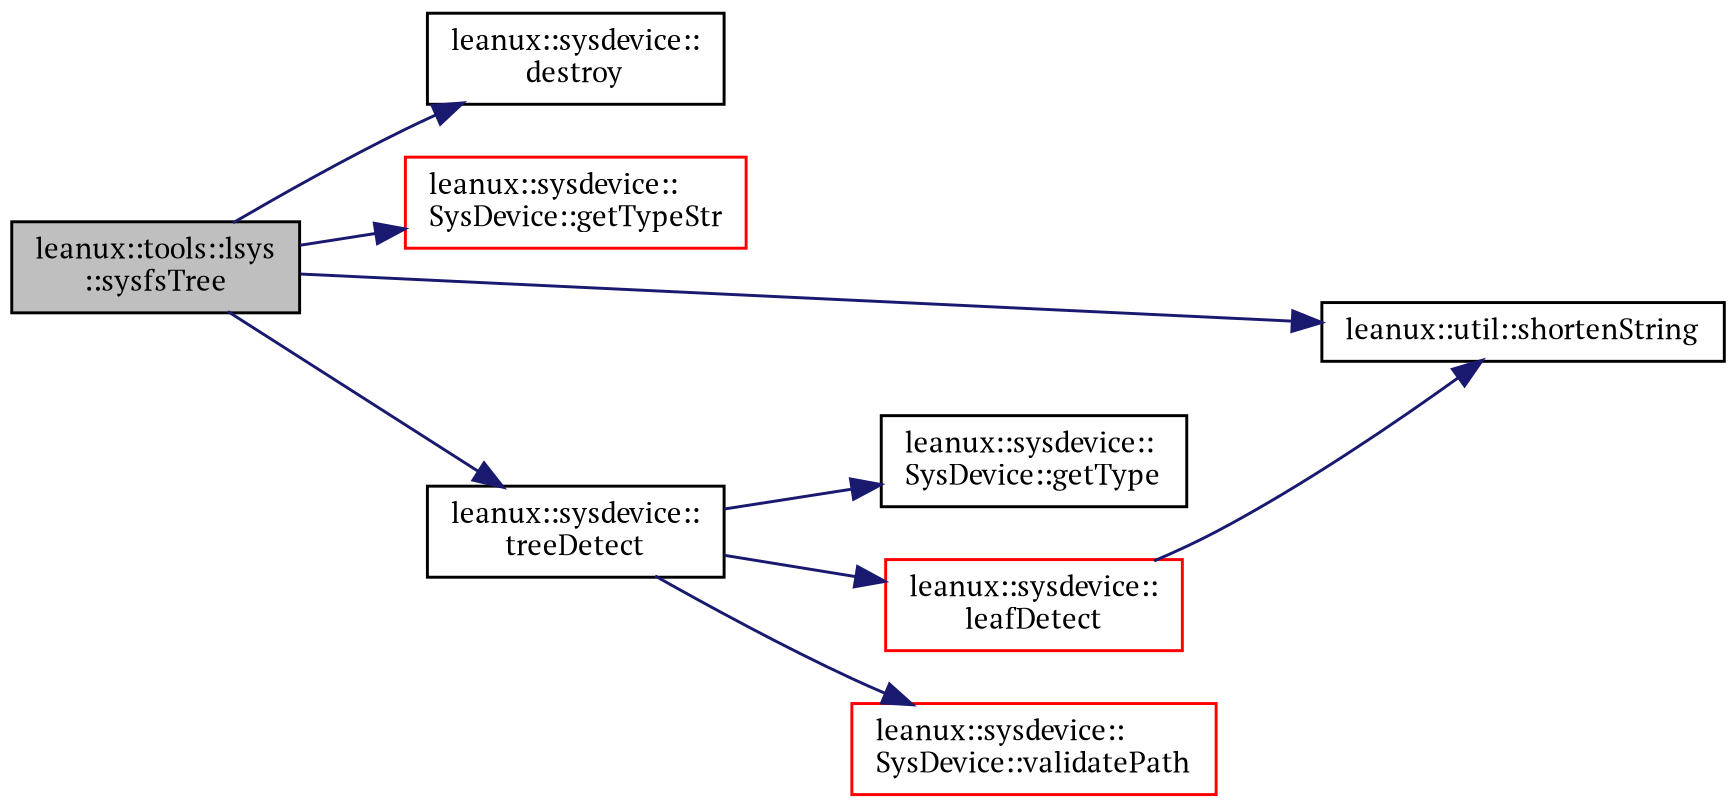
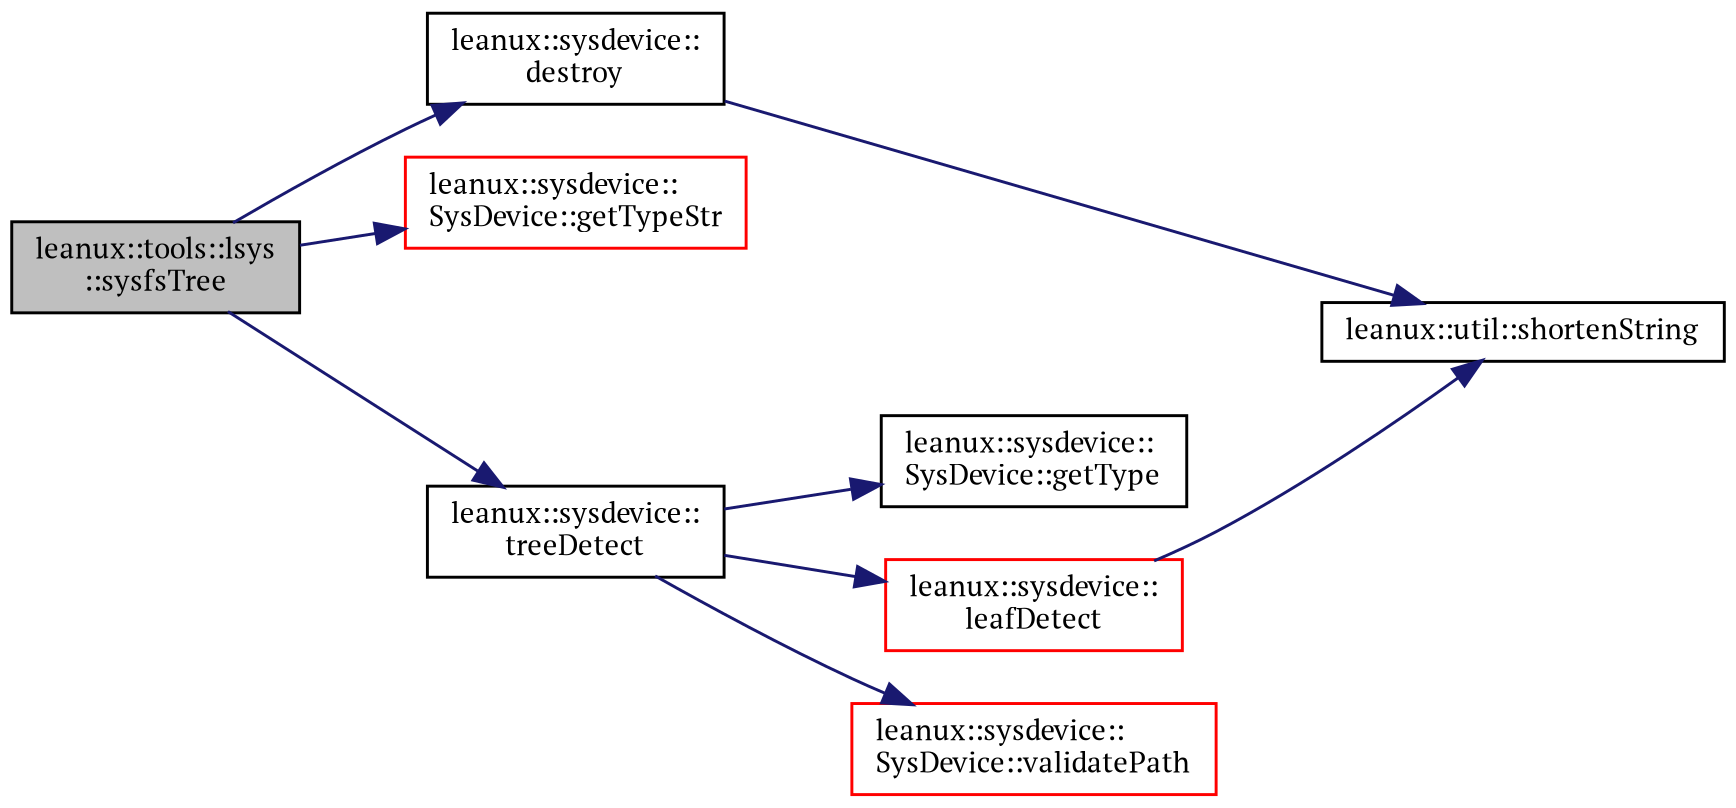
edge "leanux::tools::lsys ::sysfsTree" -> "leanux::util::shortenString": now "leanux::sysdevice:: destroy" -> "leanux::util::shortenString"
